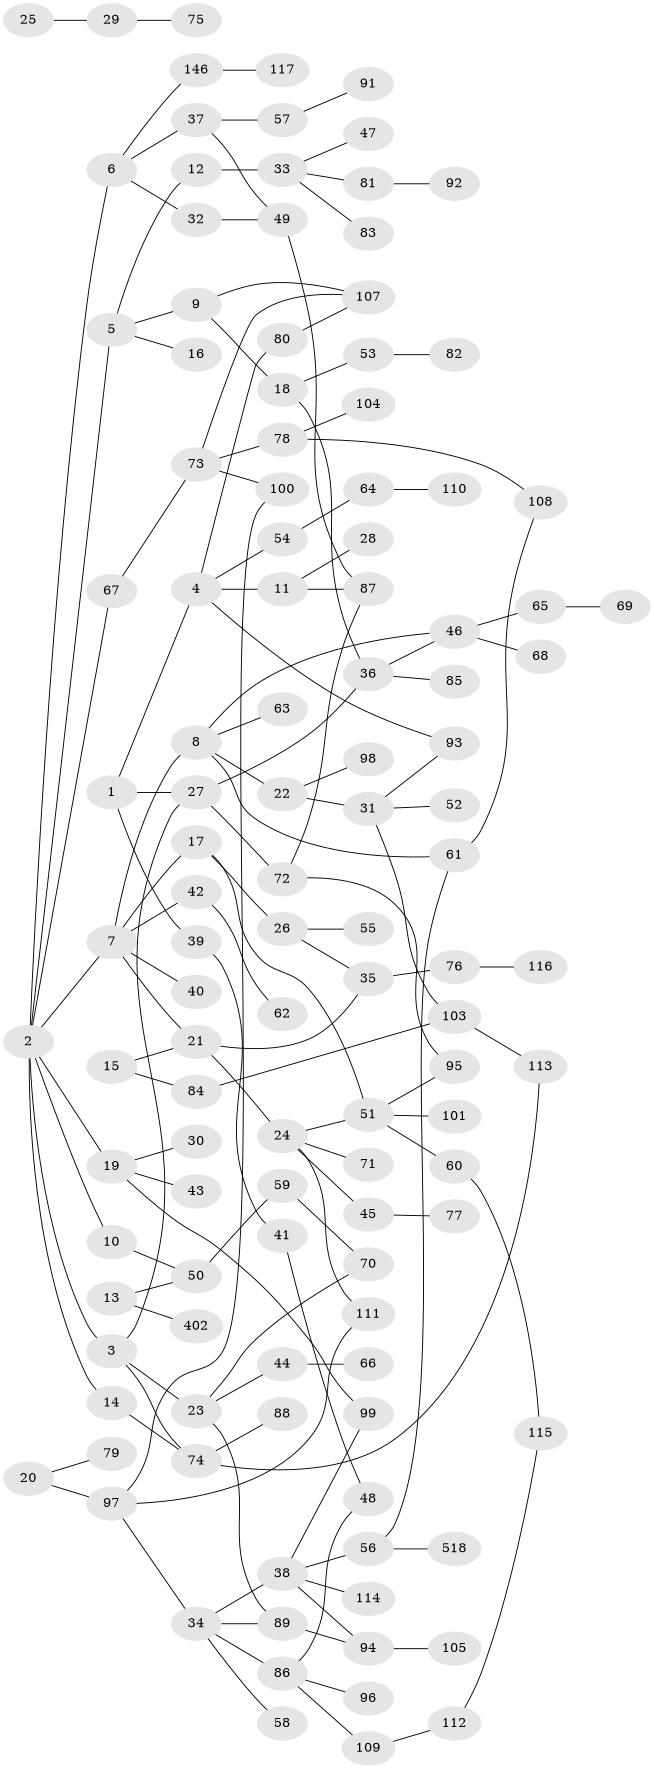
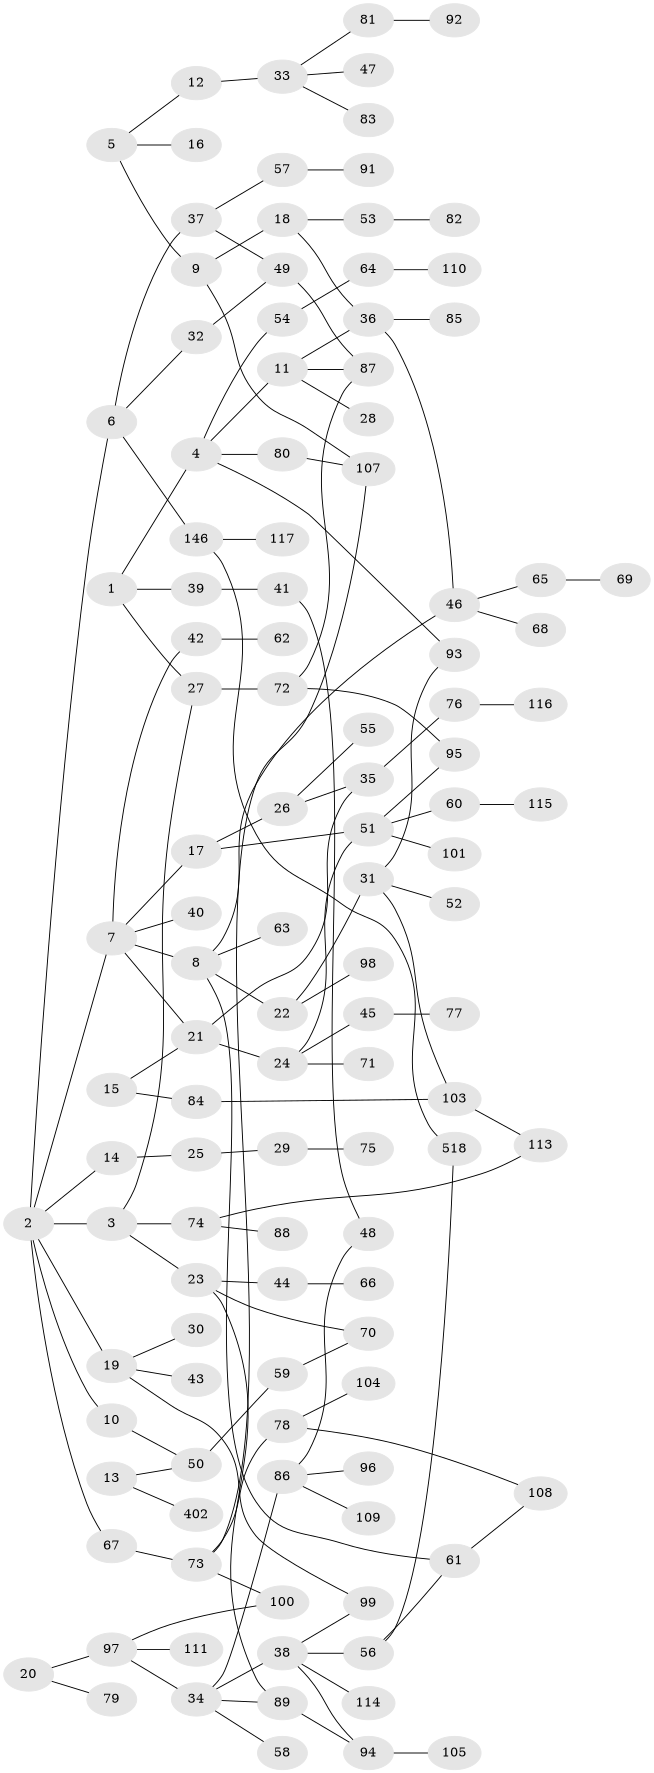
edge "5" -- "2": removed
edge "36" -- "27": now "36" -- "11"
edge "146" -- "518": added
edge "24" -- "111": removed
edge "14" -- "74": now "14" -- "25"
node "112": removed
